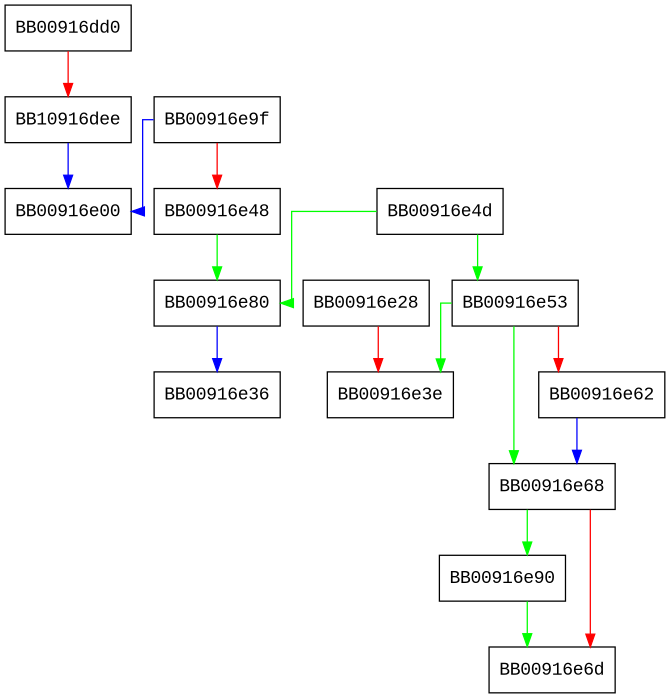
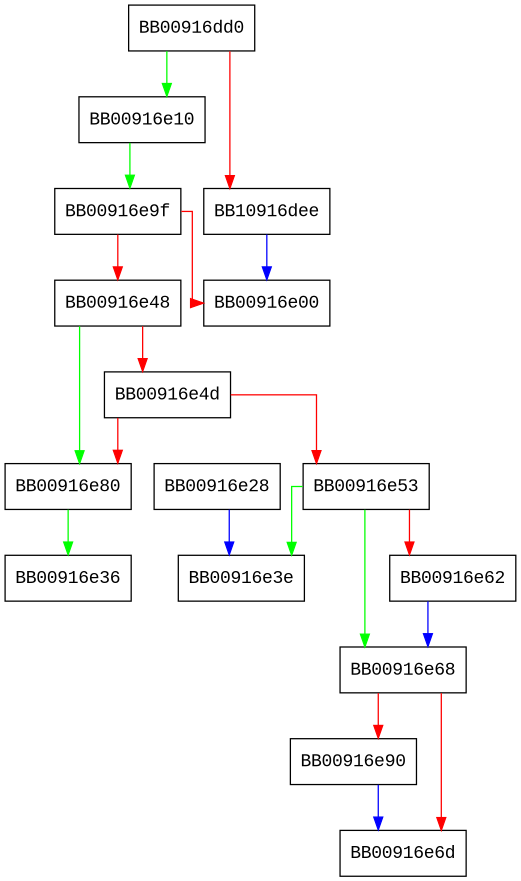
node "BB00916e10": added
edge "BB00916e9f" -> "BB00916e00": color blue -> red
edge "BB00916e4d" -> "BB00916e80": color green -> red
edge "BB00916e4d" -> "BB00916e53": color green -> red
edge "BB00916e48" -> "BB00916e4d": added
edge "BB00916e80" -> "BB00916e36": color blue -> green
edge "BB00916e28" -> "BB00916e3e": color red -> blue
edge "BB00916e68" -> "BB00916e90": color green -> red
edge "BB00916e90" -> "BB00916e6d": color green -> blue
